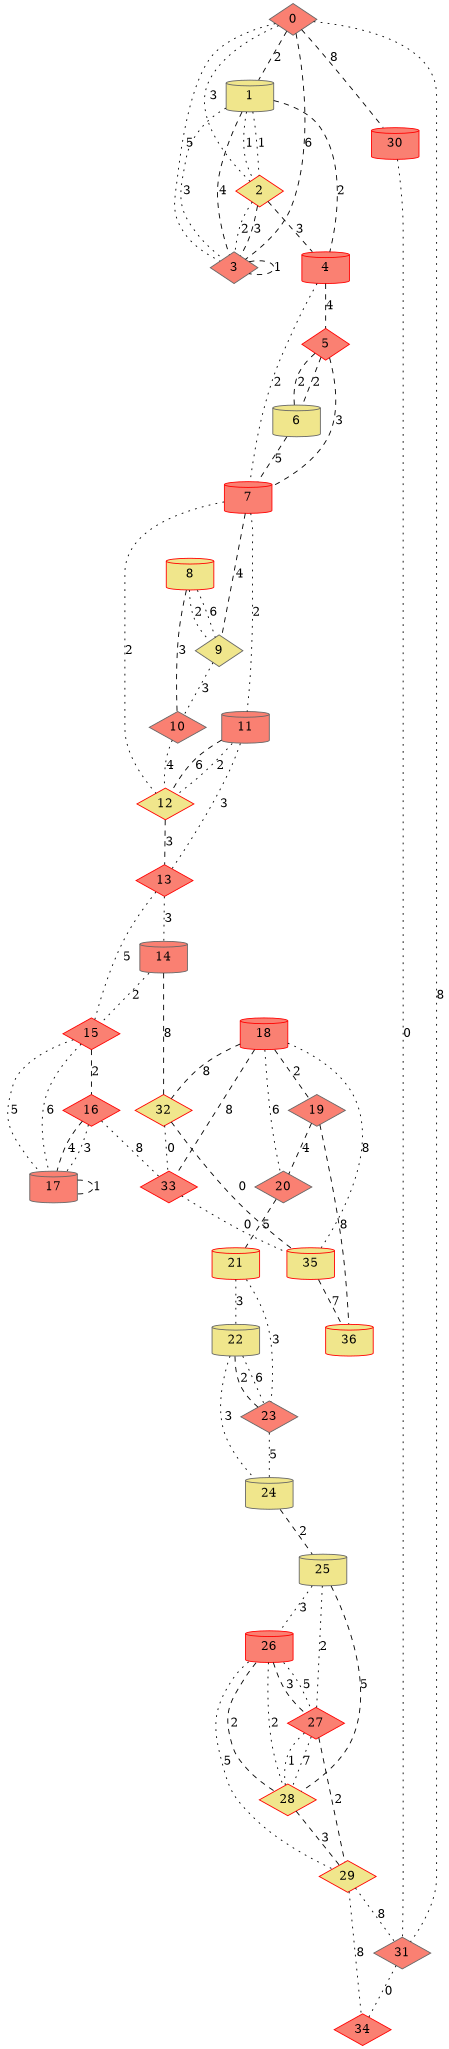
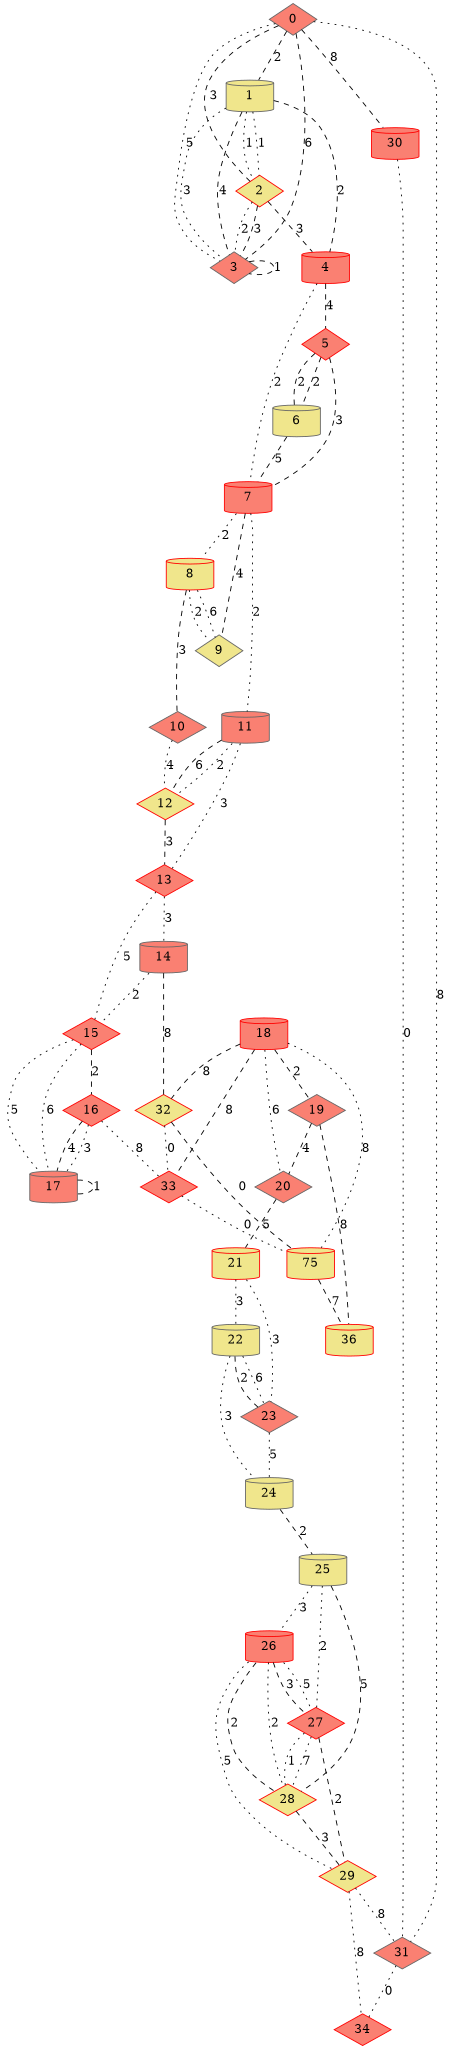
edge "0" -- "2": style dotted -> dashed
edge "7" -- "12": now "7" -- "8"
edge "9" -- "10": removed, label "3"
node "35": label "35" -> "75"
